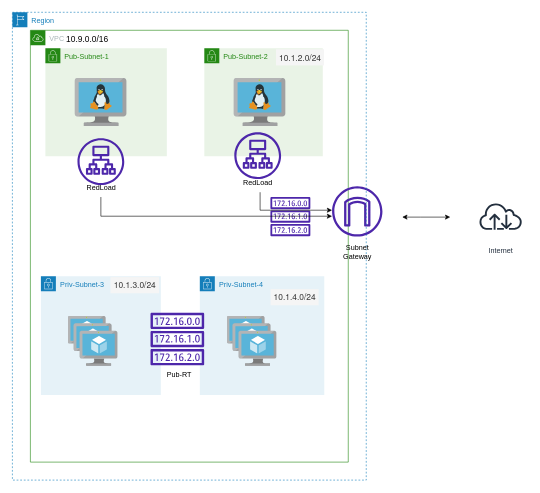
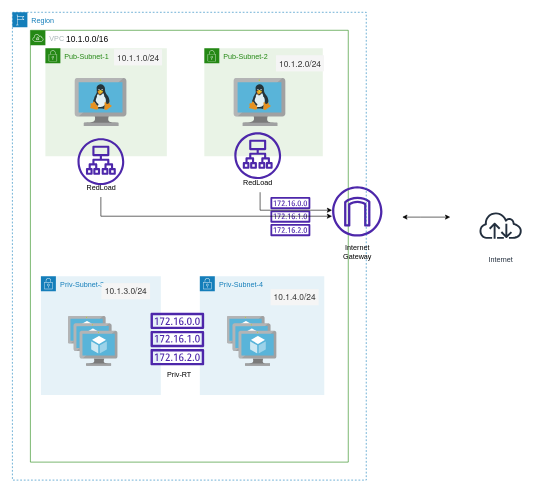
node "10.9.0.0/16": label "10.9.0.0/16" -> "10.1.0.0/16"
node "10.1.1.0/24": added
node "10.1.2.0/24": moved (300, 57) -> (300, 63)
node "Internet": moved (501, 216) -> (501, 225)
node "Subnet Gateway": label "Subnet Gateway" -> "Internet Gateway"
node "10.1.3.0/24": moved (135, 285) -> (126, 291)
node "Pub-RT": label "Pub-RT" -> "Priv-RT"
